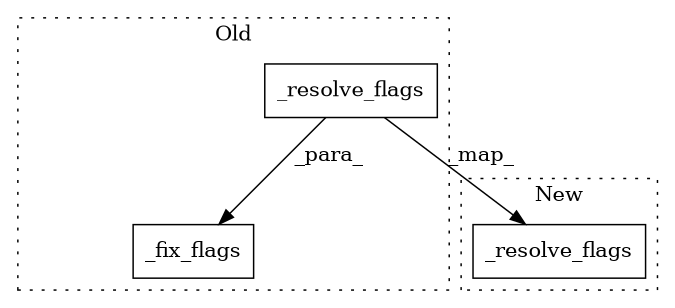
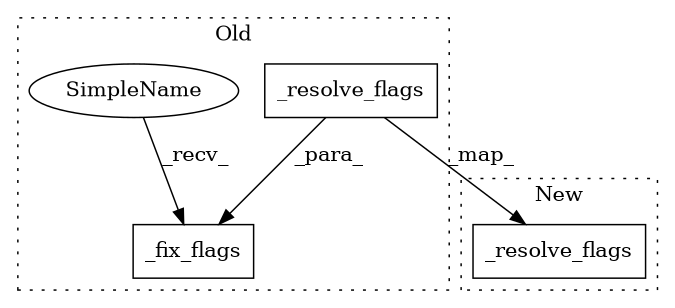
node "SimpleName": added
